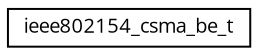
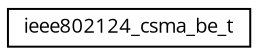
node "ieee802154_csma_be_t": label "ieee802154_csma_be_t" -> "ieee802124_csma_be_t"
